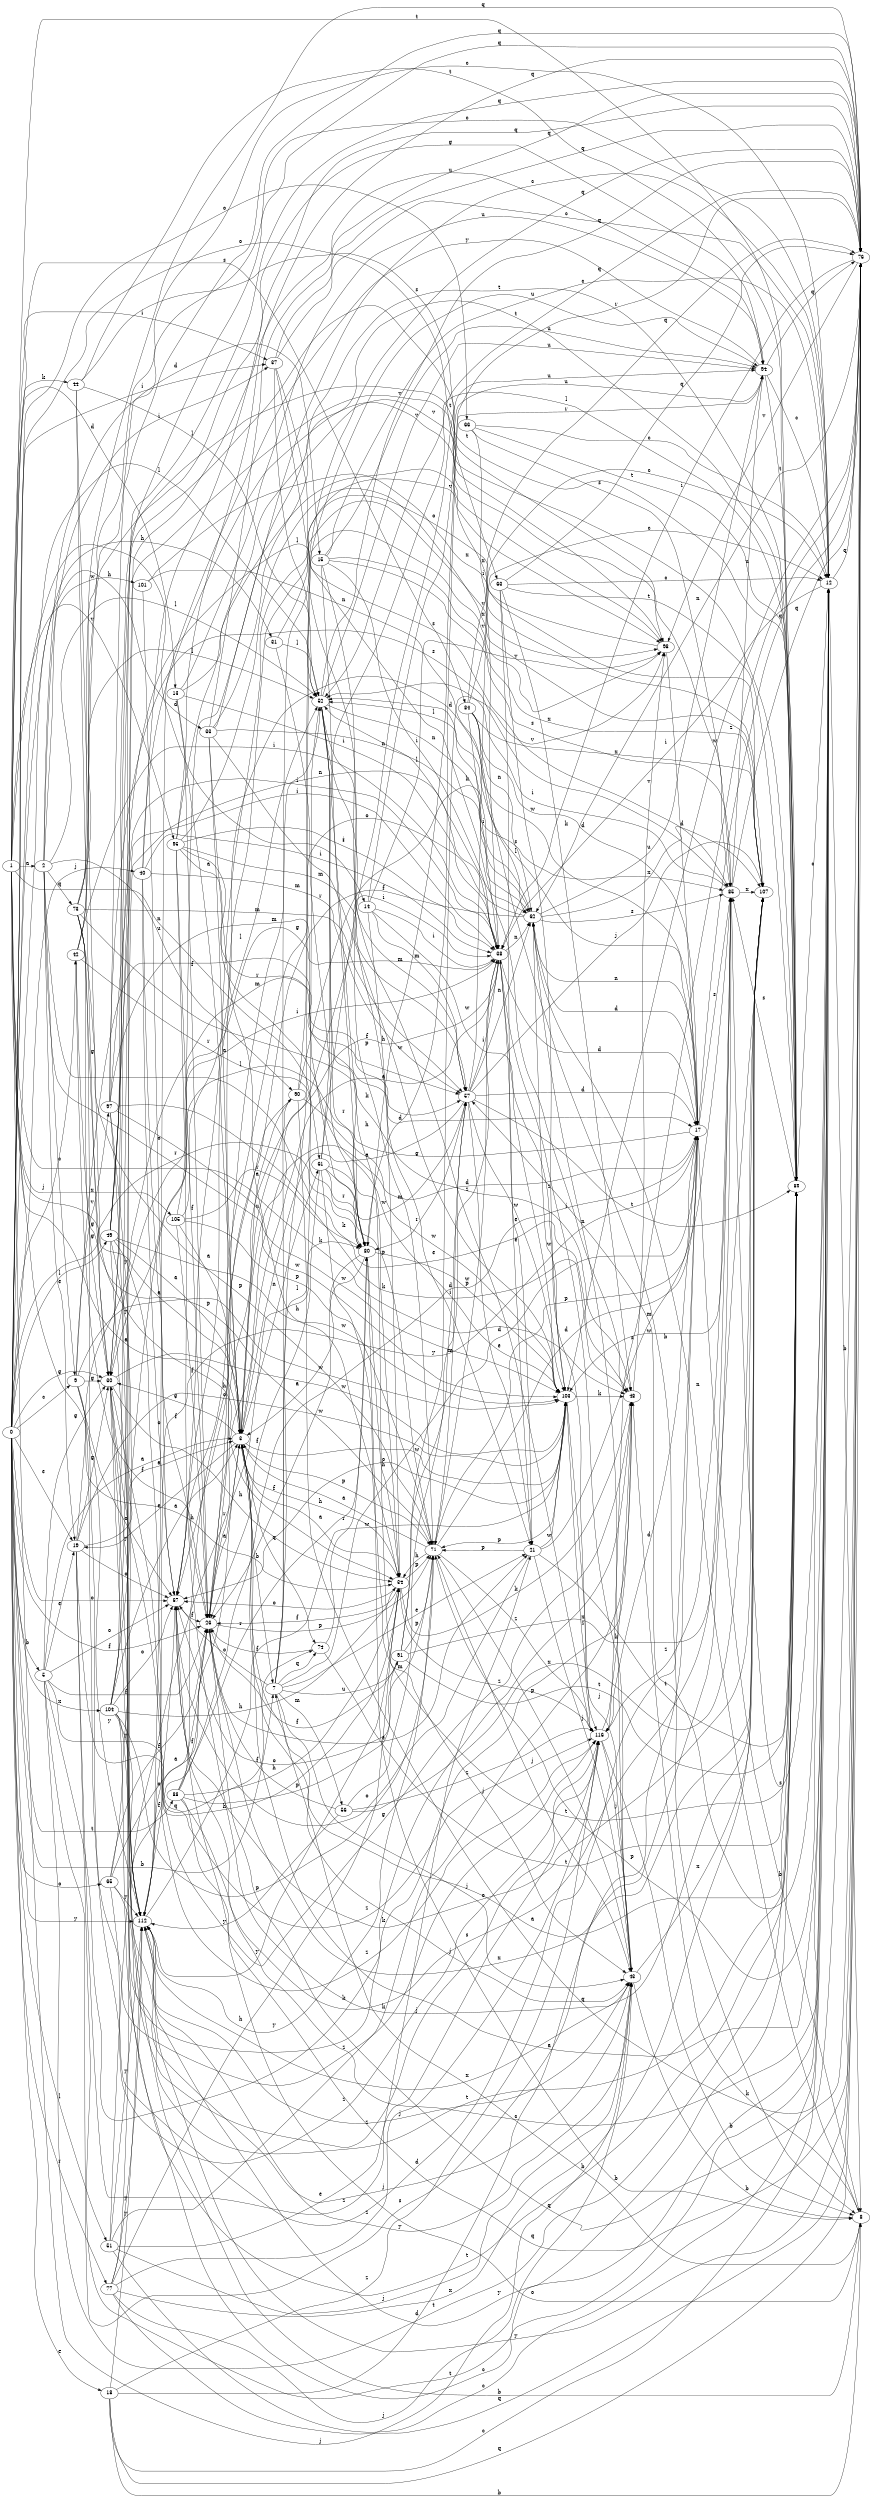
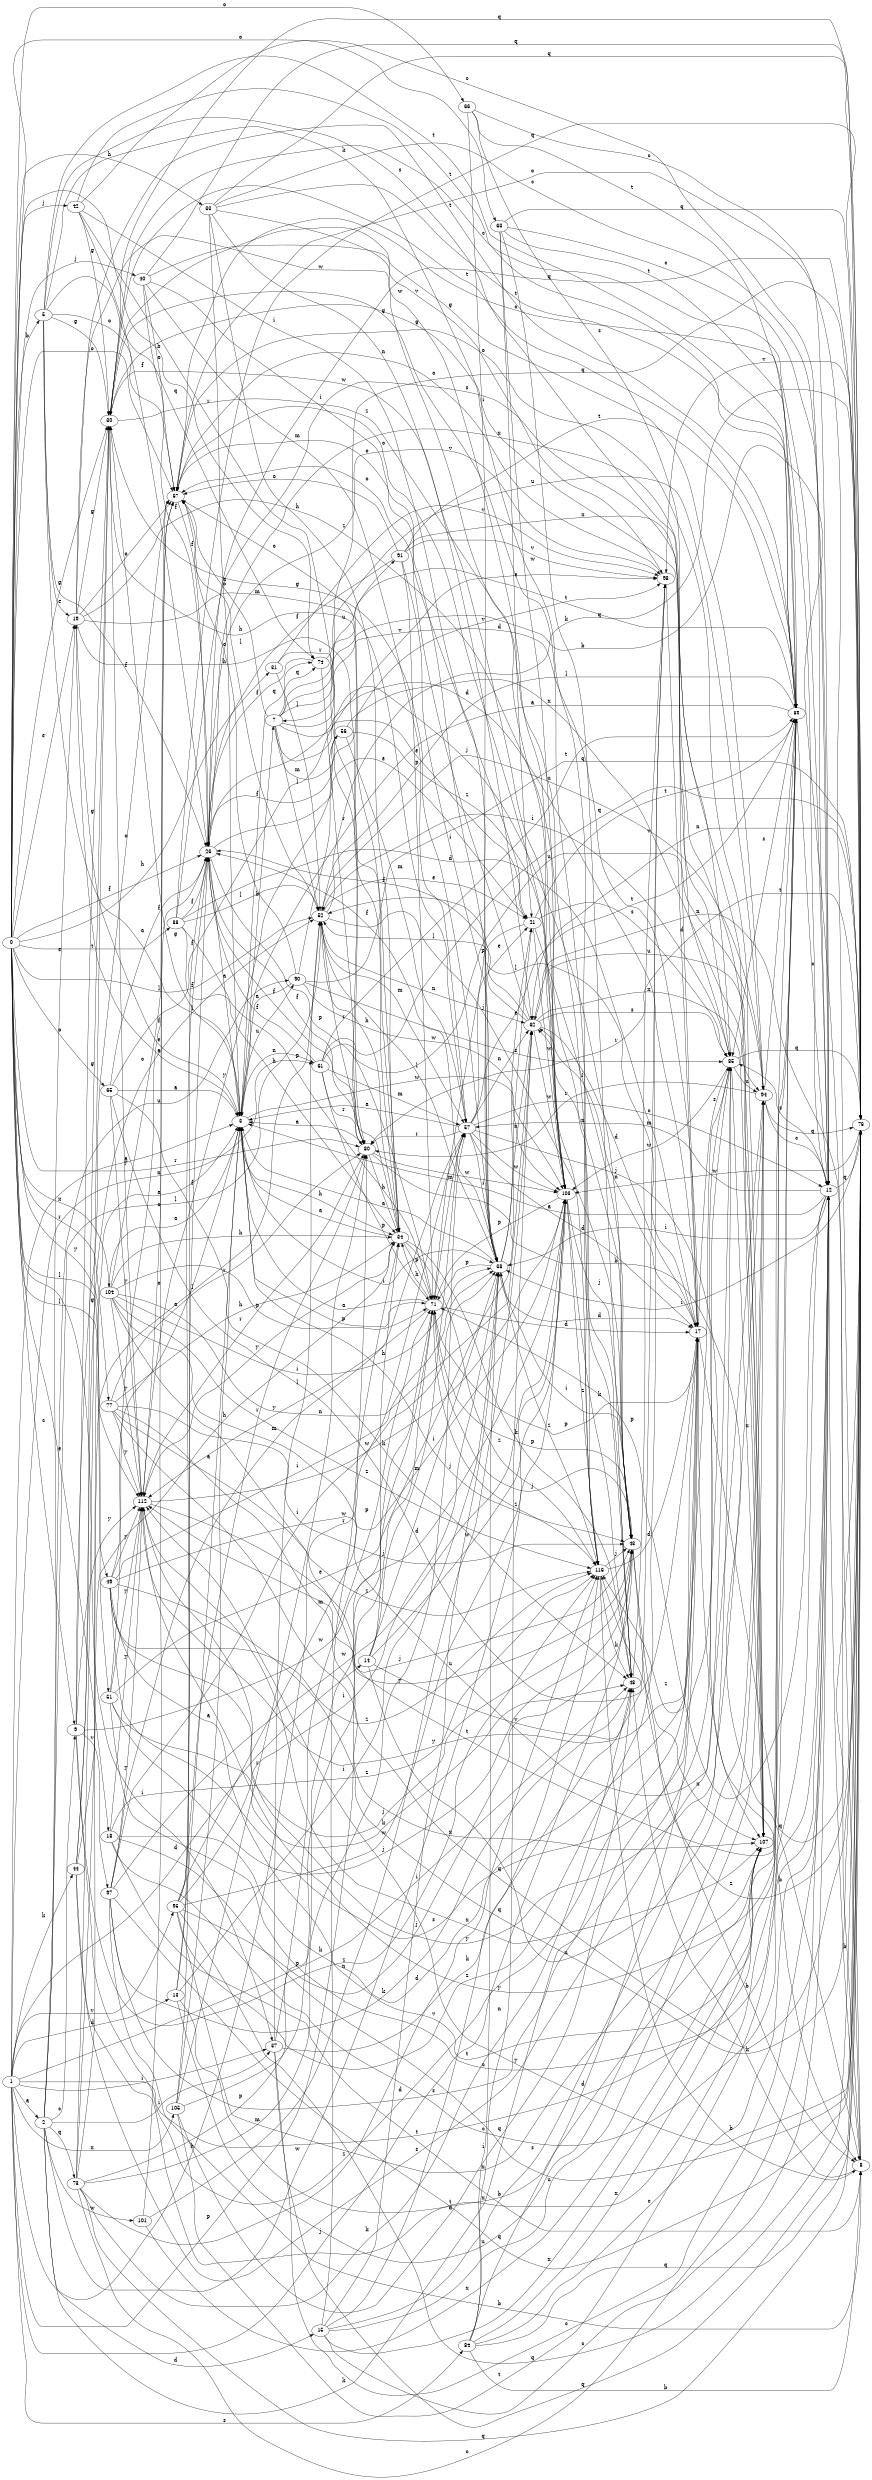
edge "0" -> "7": now "0" -> "74"
